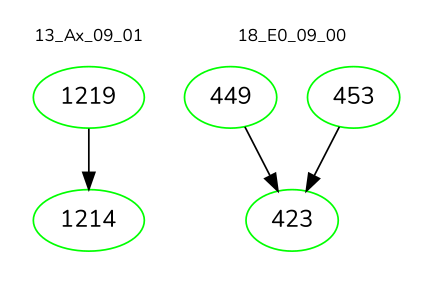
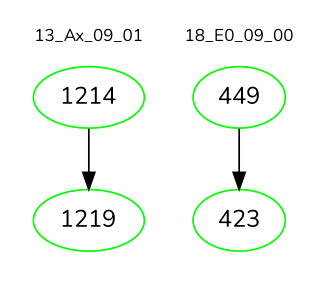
node "453": removed
edge "1219" -> "1214": reversed
